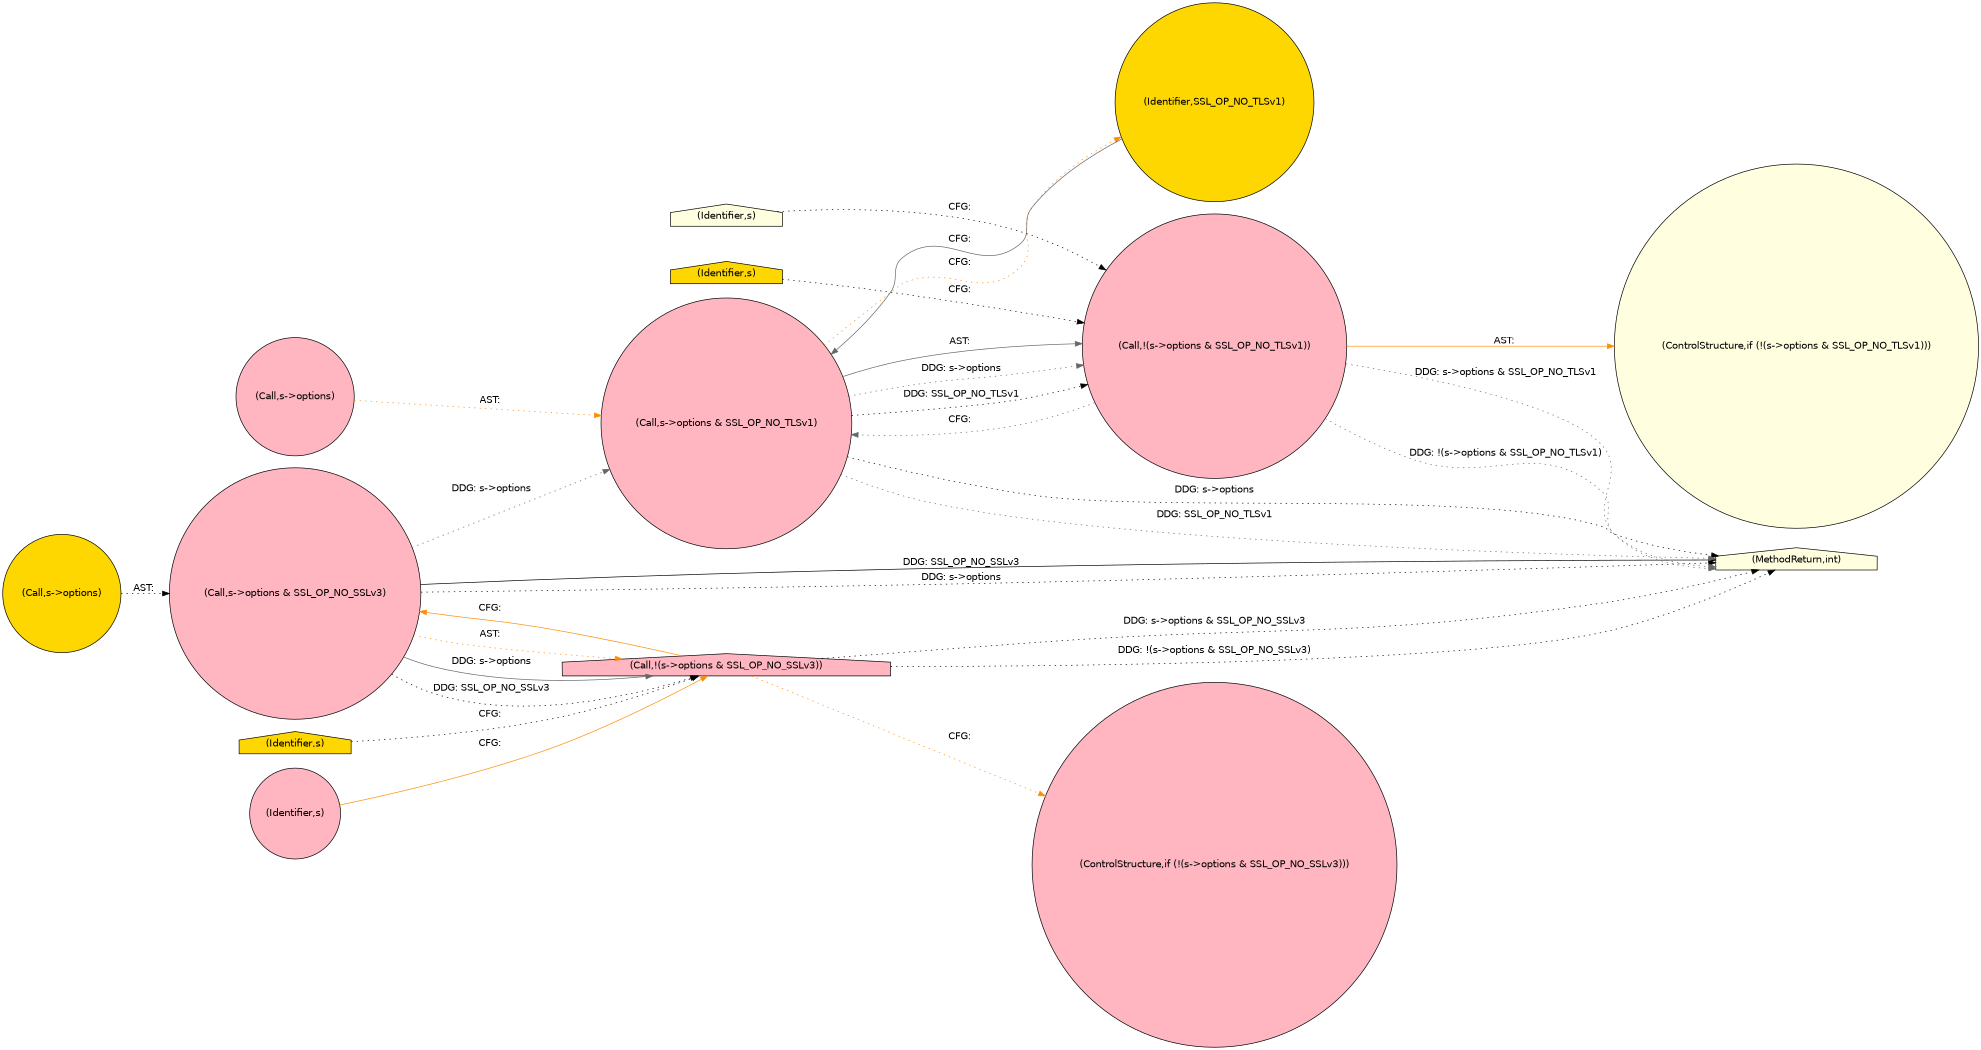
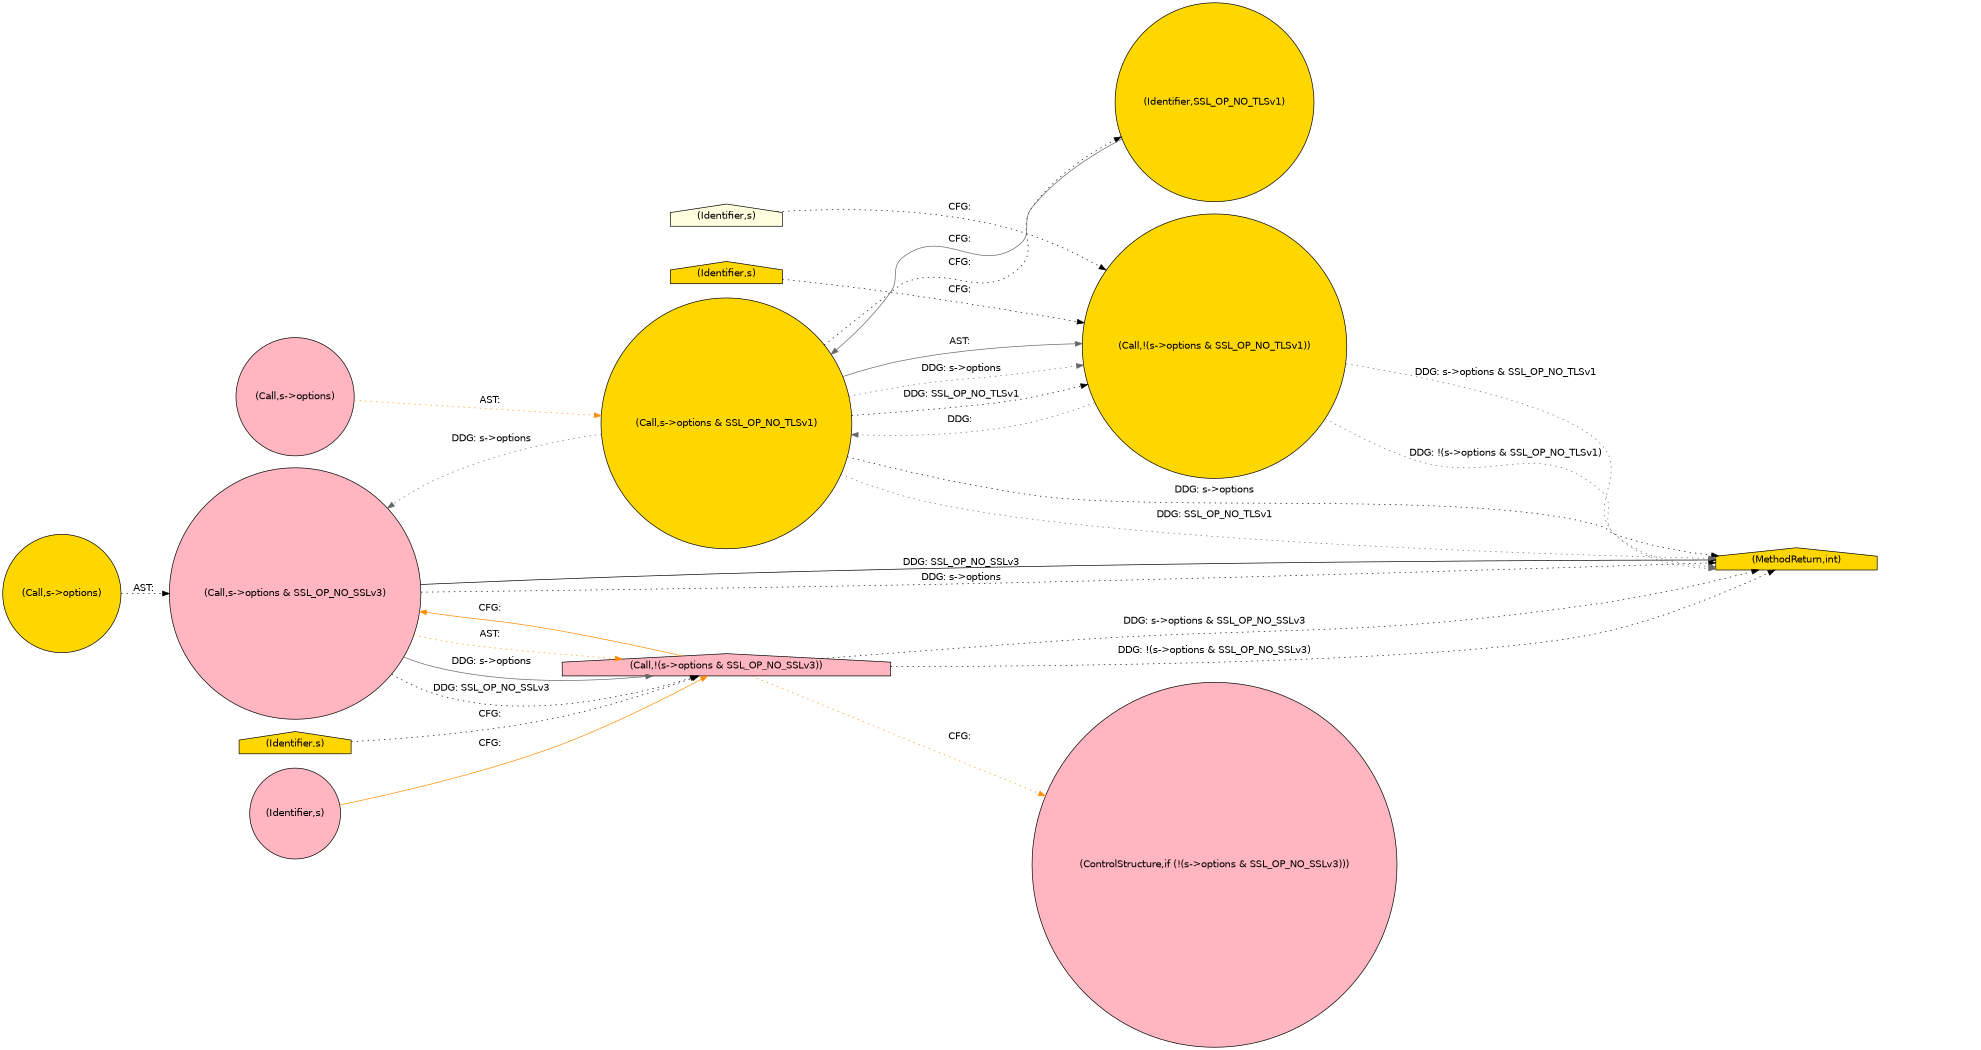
edge "(Call,s->options & SSL_OP_NO_TLSv1)" -> "(Identifier,SSL_OP_NO_TLSv1)": color darkorange -> black
node "(Call,!(s->options & SSL_OP_NO_TLSv1))": fillcolor lightpink -> gold
node "(ControlStructure,if (!(s->options & SSL_OP_NO_TLSv1)))": removed
edge "(Call,!(s->options & SSL_OP_NO_TLSv1))" -> "(Call,s->options & SSL_OP_NO_TLSv1)": label "CFG: " -> "DDG: "
node "(Call,s->options & SSL_OP_NO_TLSv1)": fillcolor lightpink -> gold
edge "(Call,s->options & SSL_OP_NO_SSLv3)" -> "(Call,s->options & SSL_OP_NO_TLSv1)": reversed
node "(MethodReturn,int)": fillcolor lightyellow -> gold
